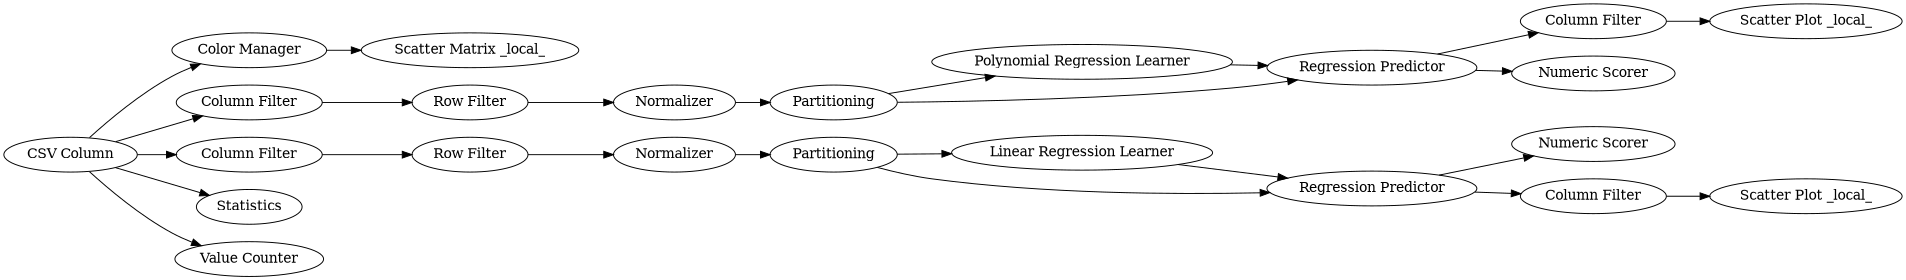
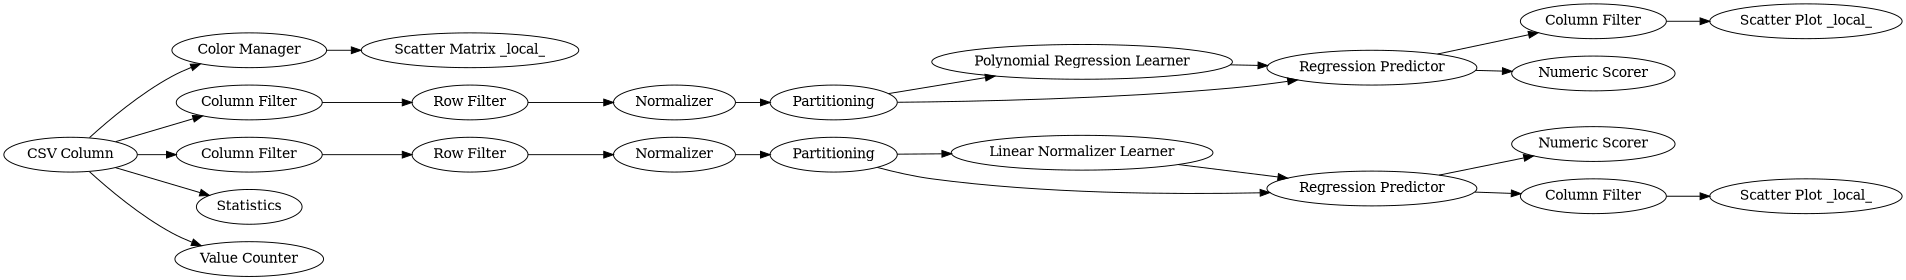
node "Linear Regression Learner": label "Linear Regression Learner" -> "Linear Normalizer Learner"
